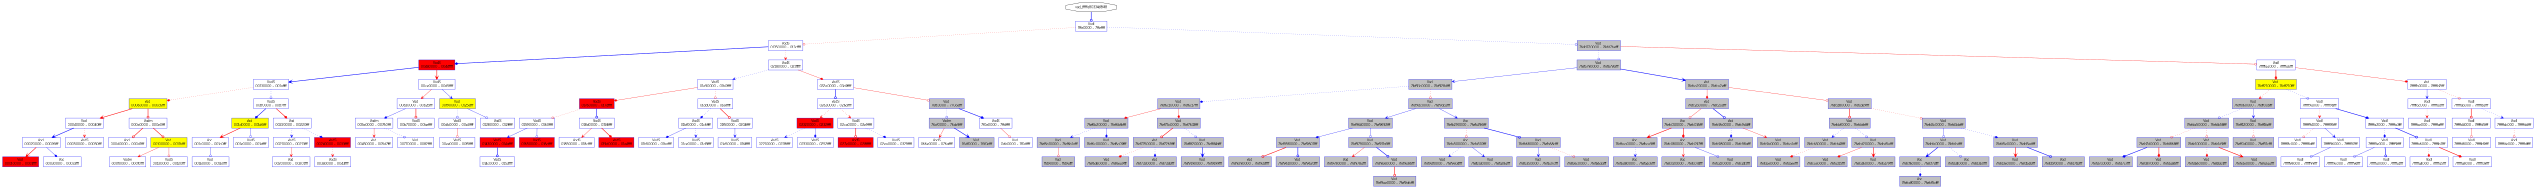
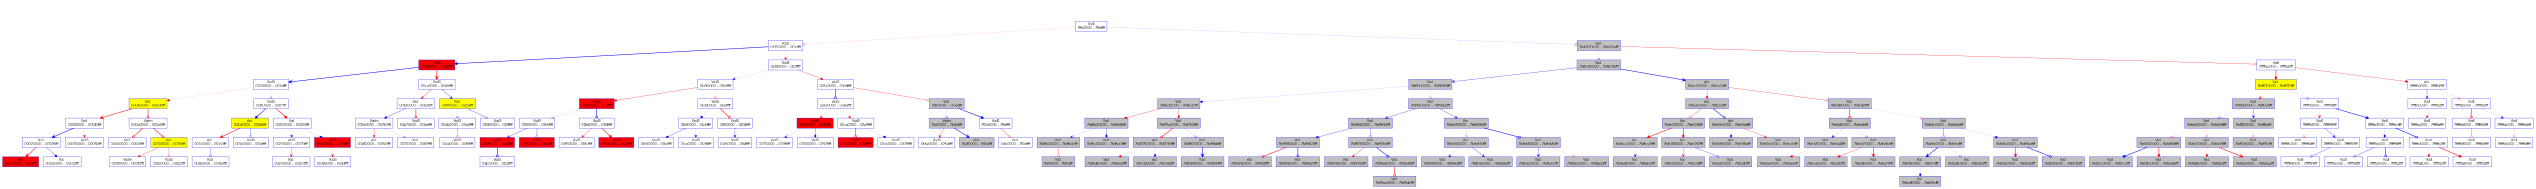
node "vad_fffffa80334d8f48": removed
